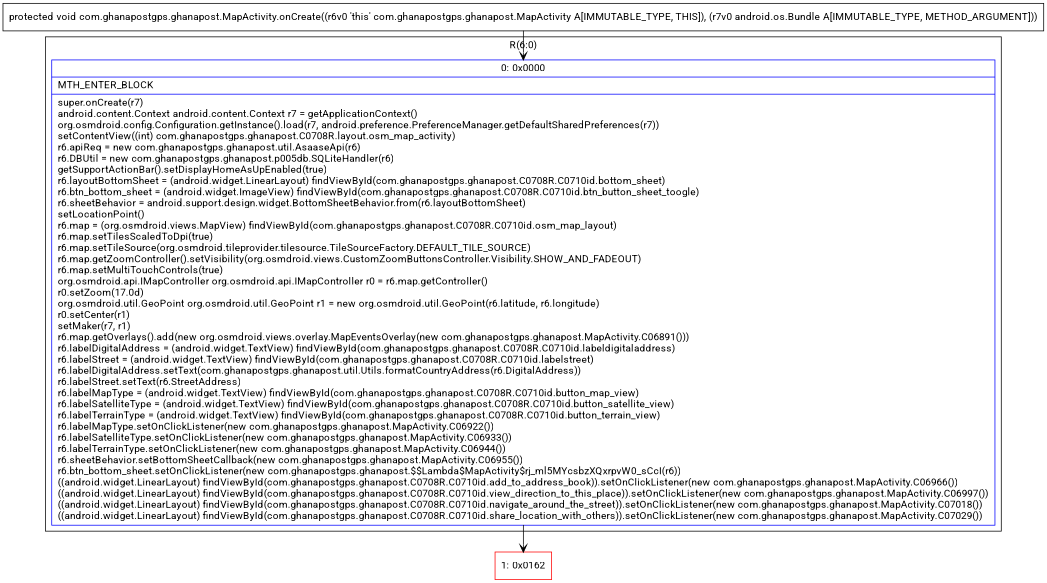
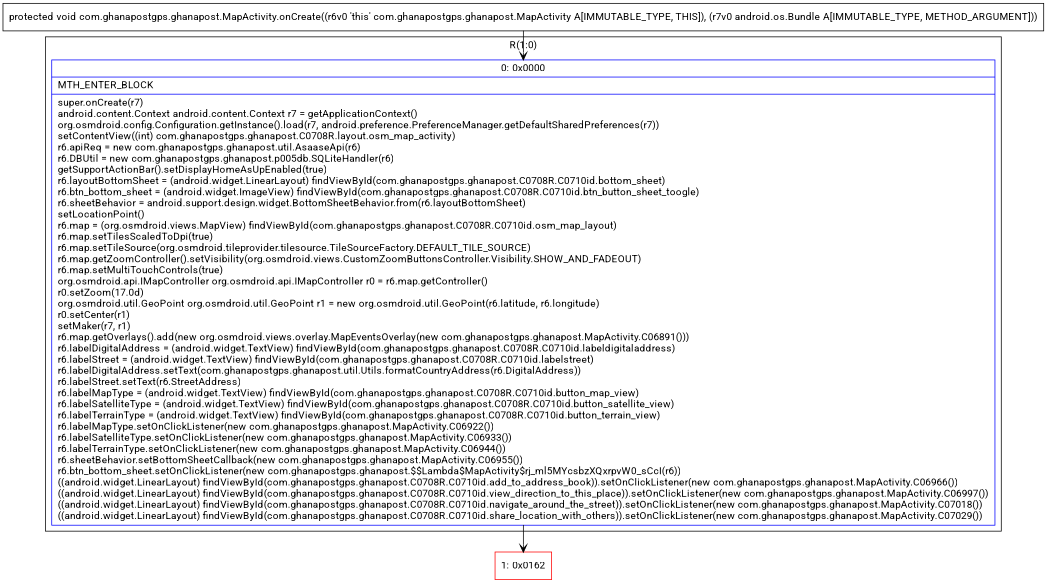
cluster "R(6:0)": label "R(6:0)" -> "R(1:0)"
